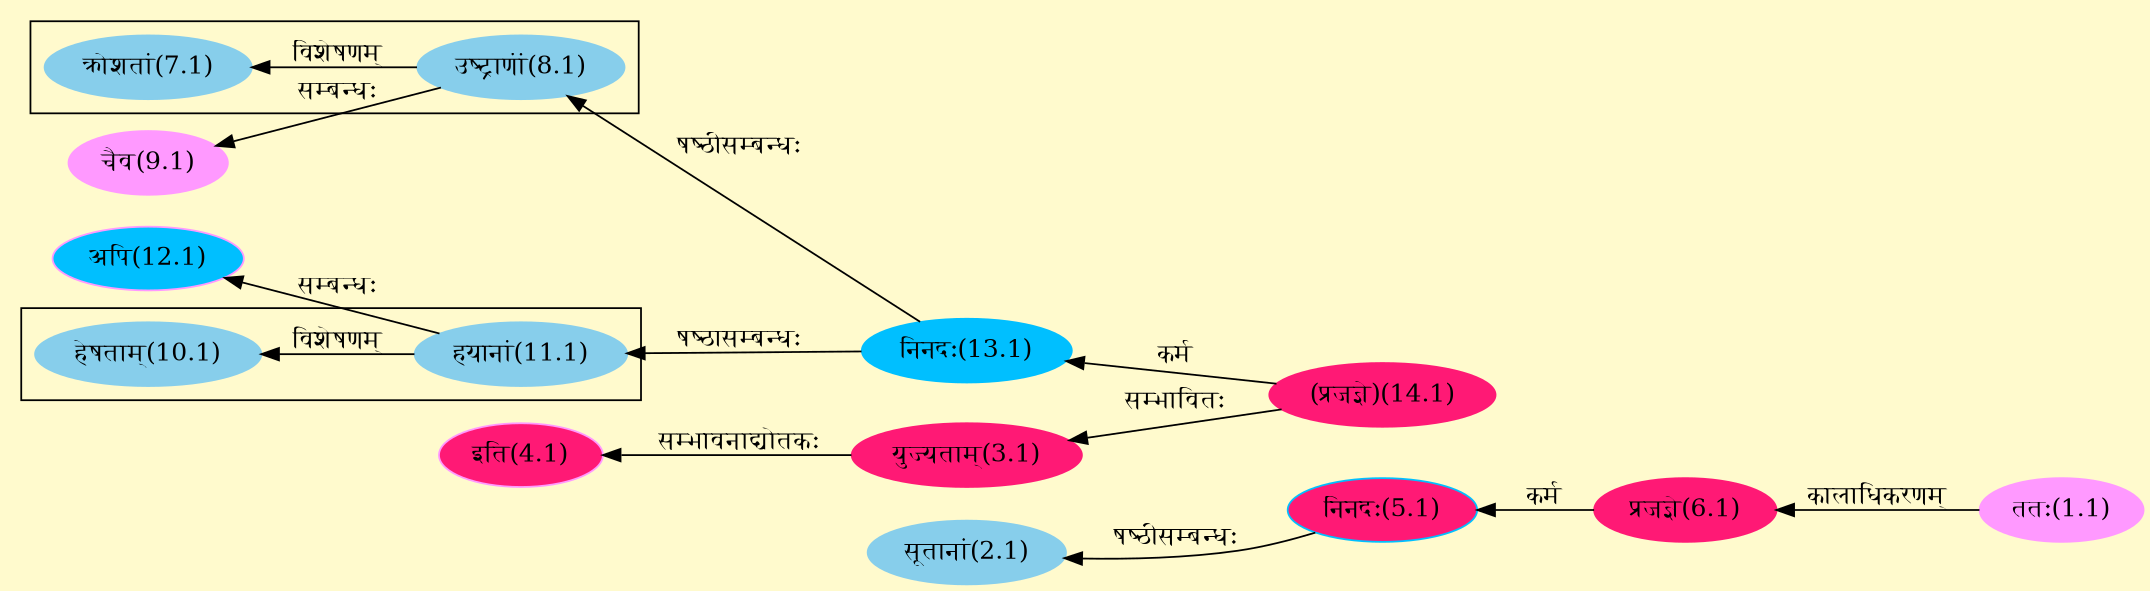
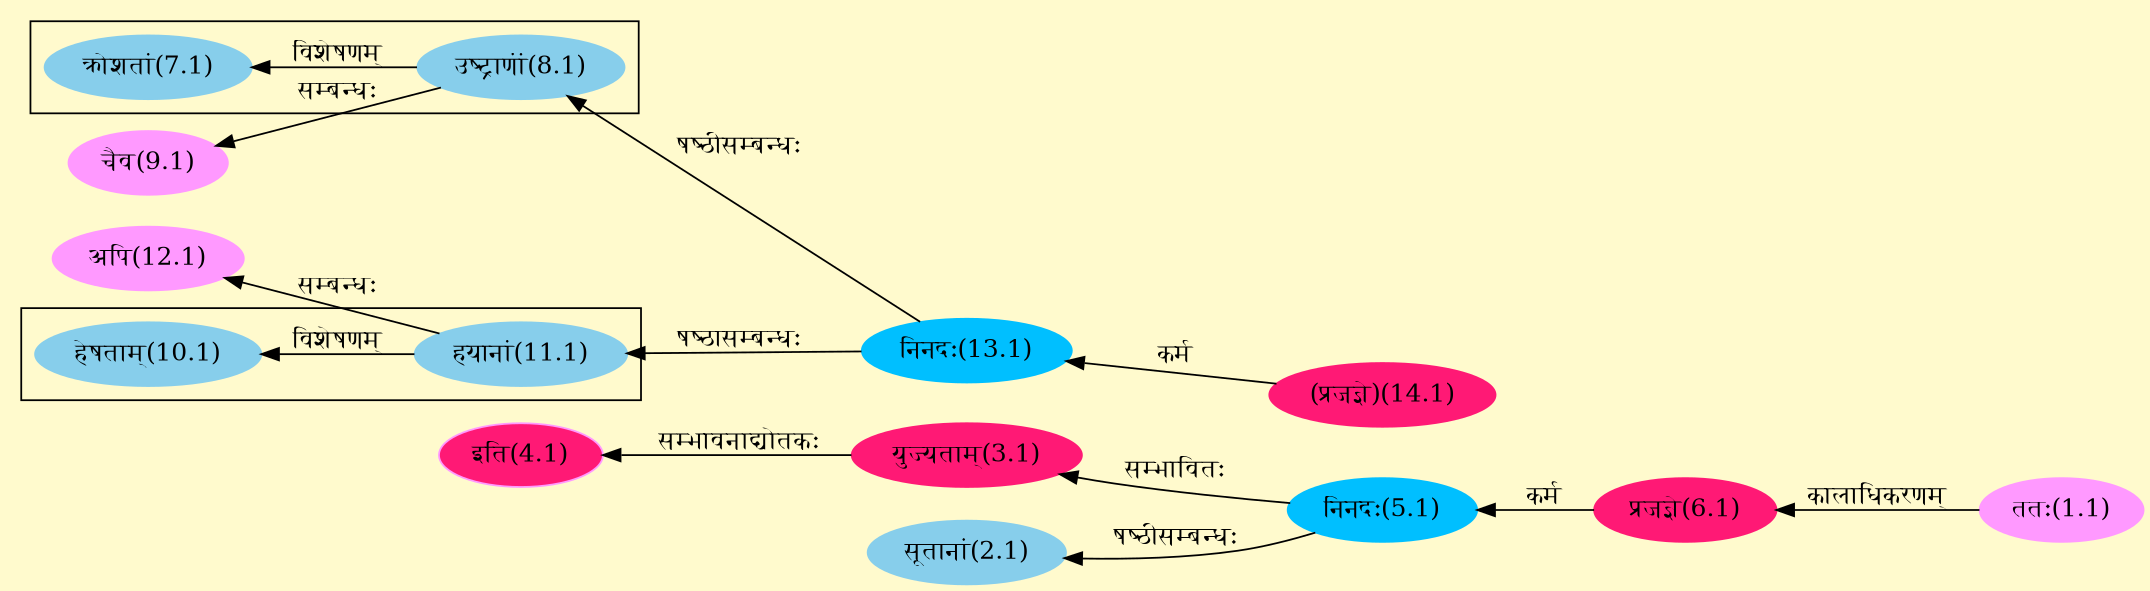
node "अपि(12.1)": fillcolor #00bfff -> #ff99ff
edge "(प्रजज्ञे)(14.1)" -> "युज्यताम्(3.1)": now "निनदः(5.1)" -> "युज्यताम्(3.1)"
node "निनदः(5.1)": fillcolor #ff1975 -> #00bfff
